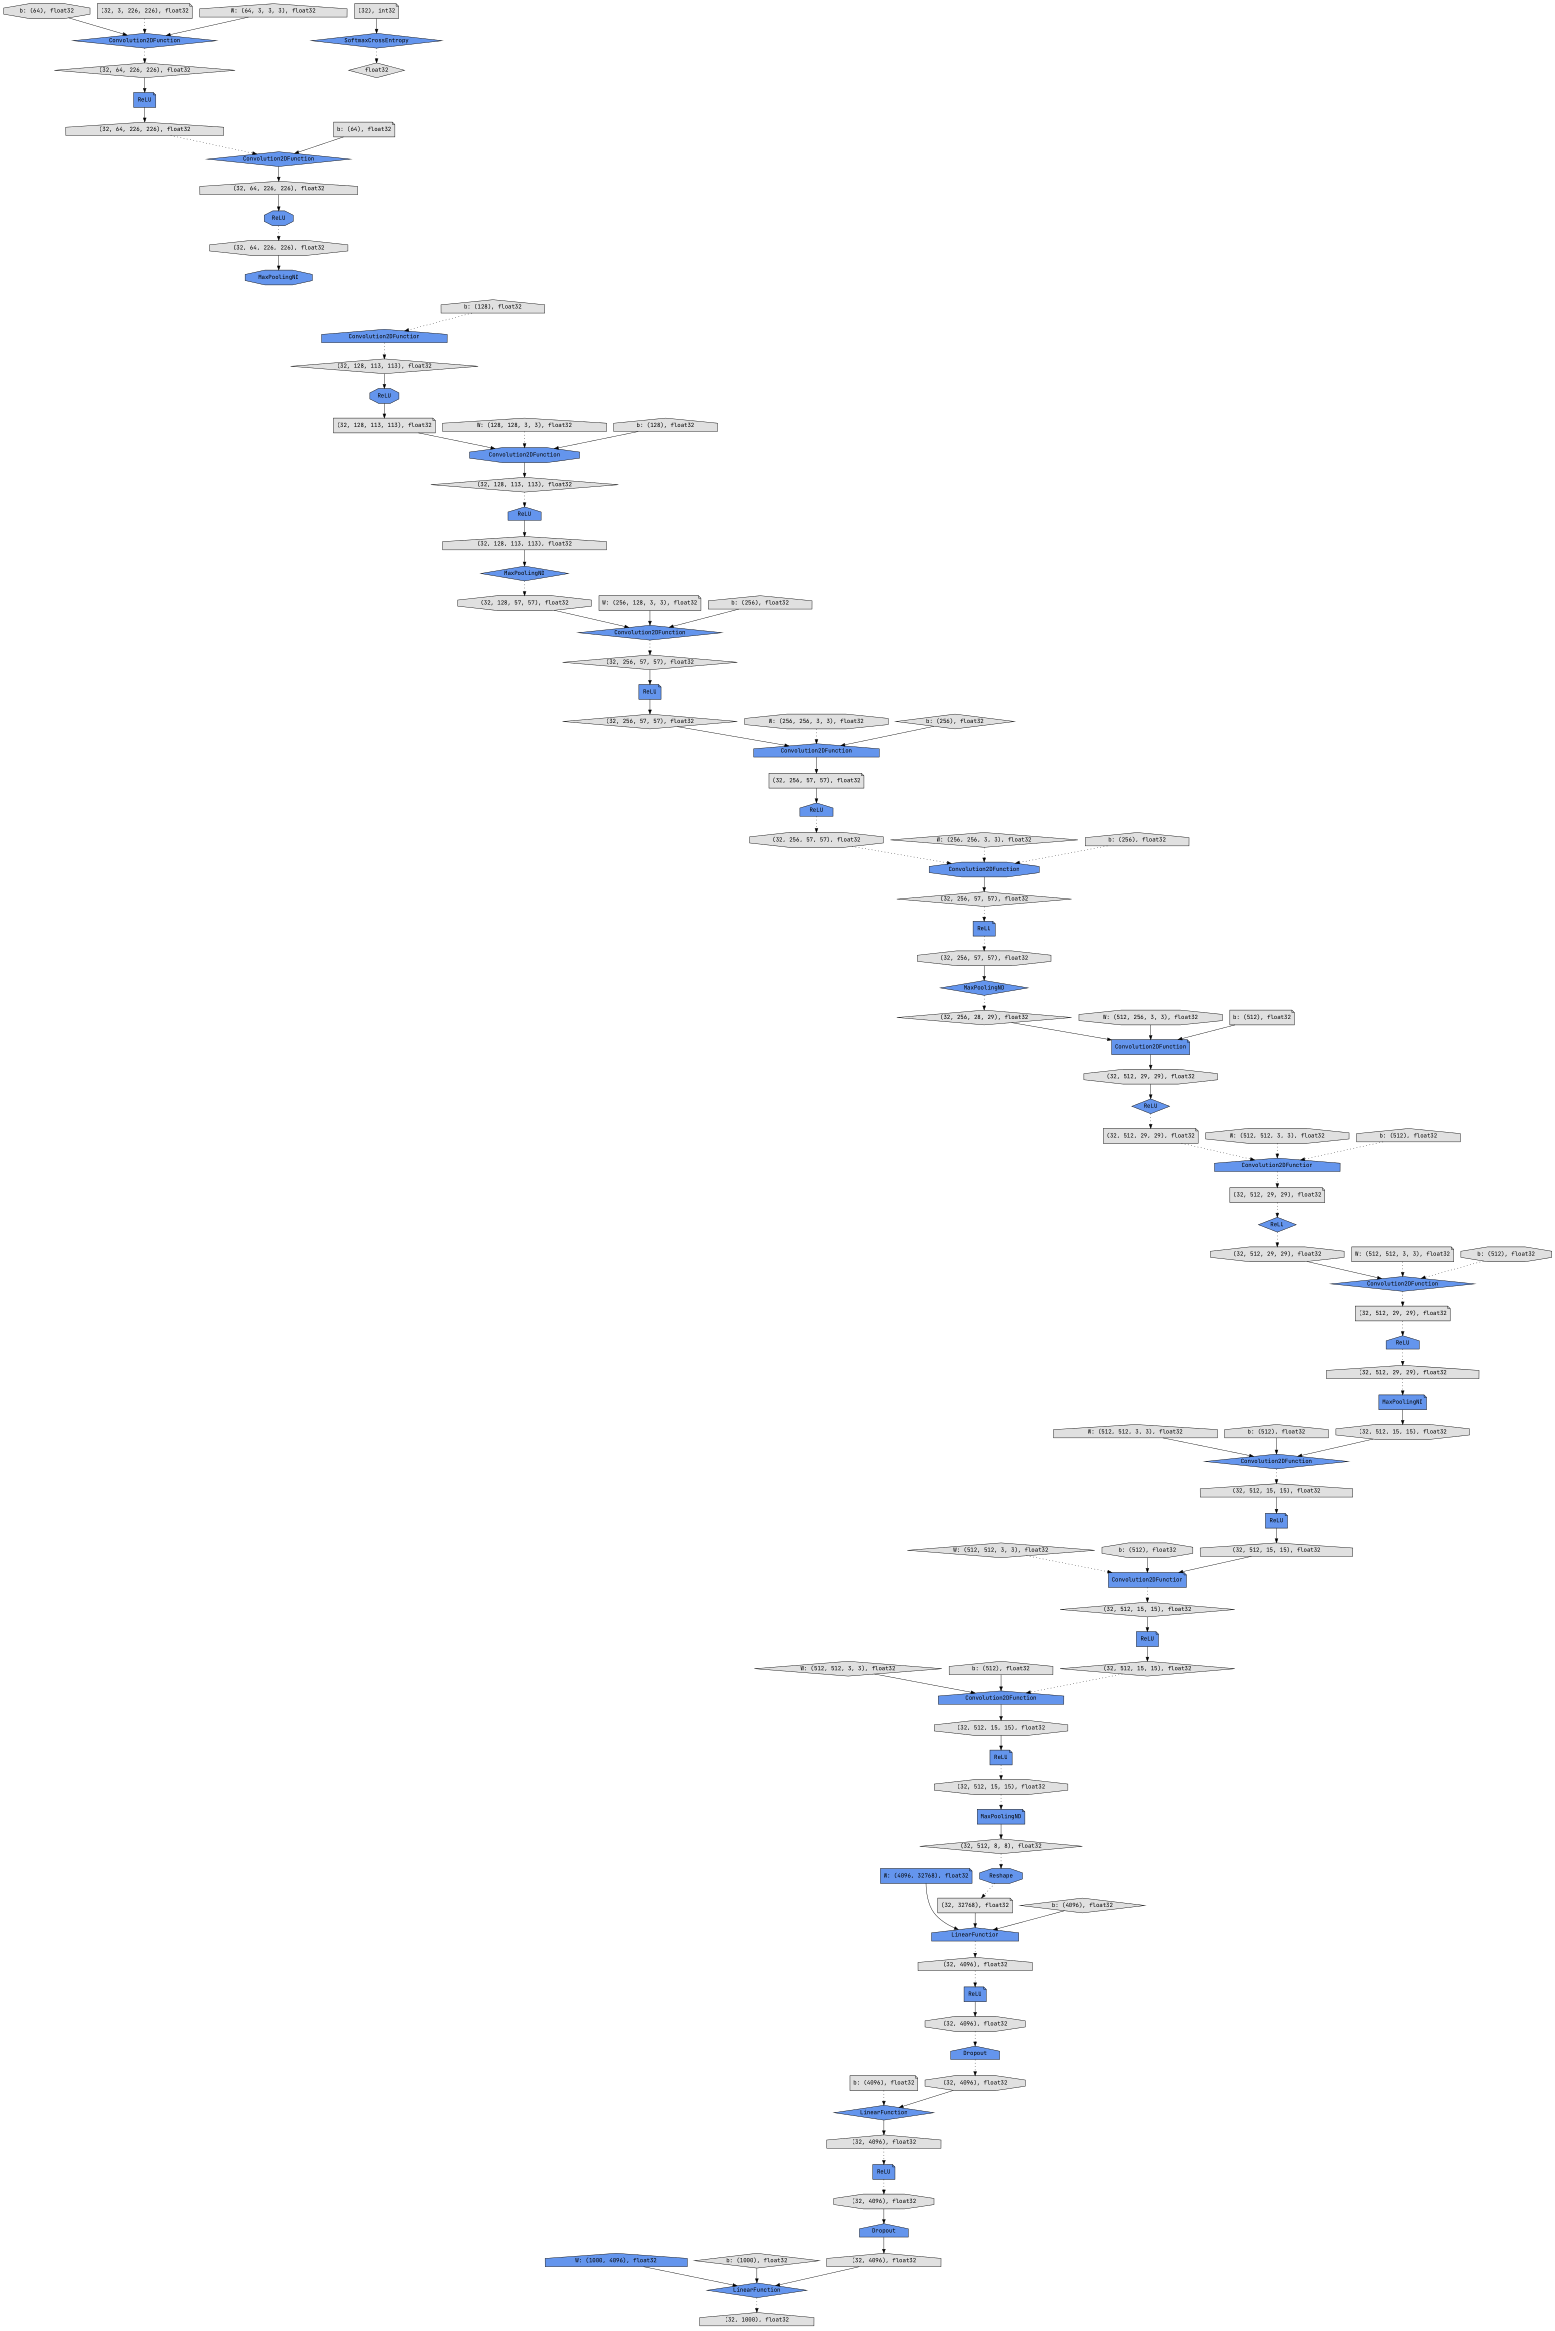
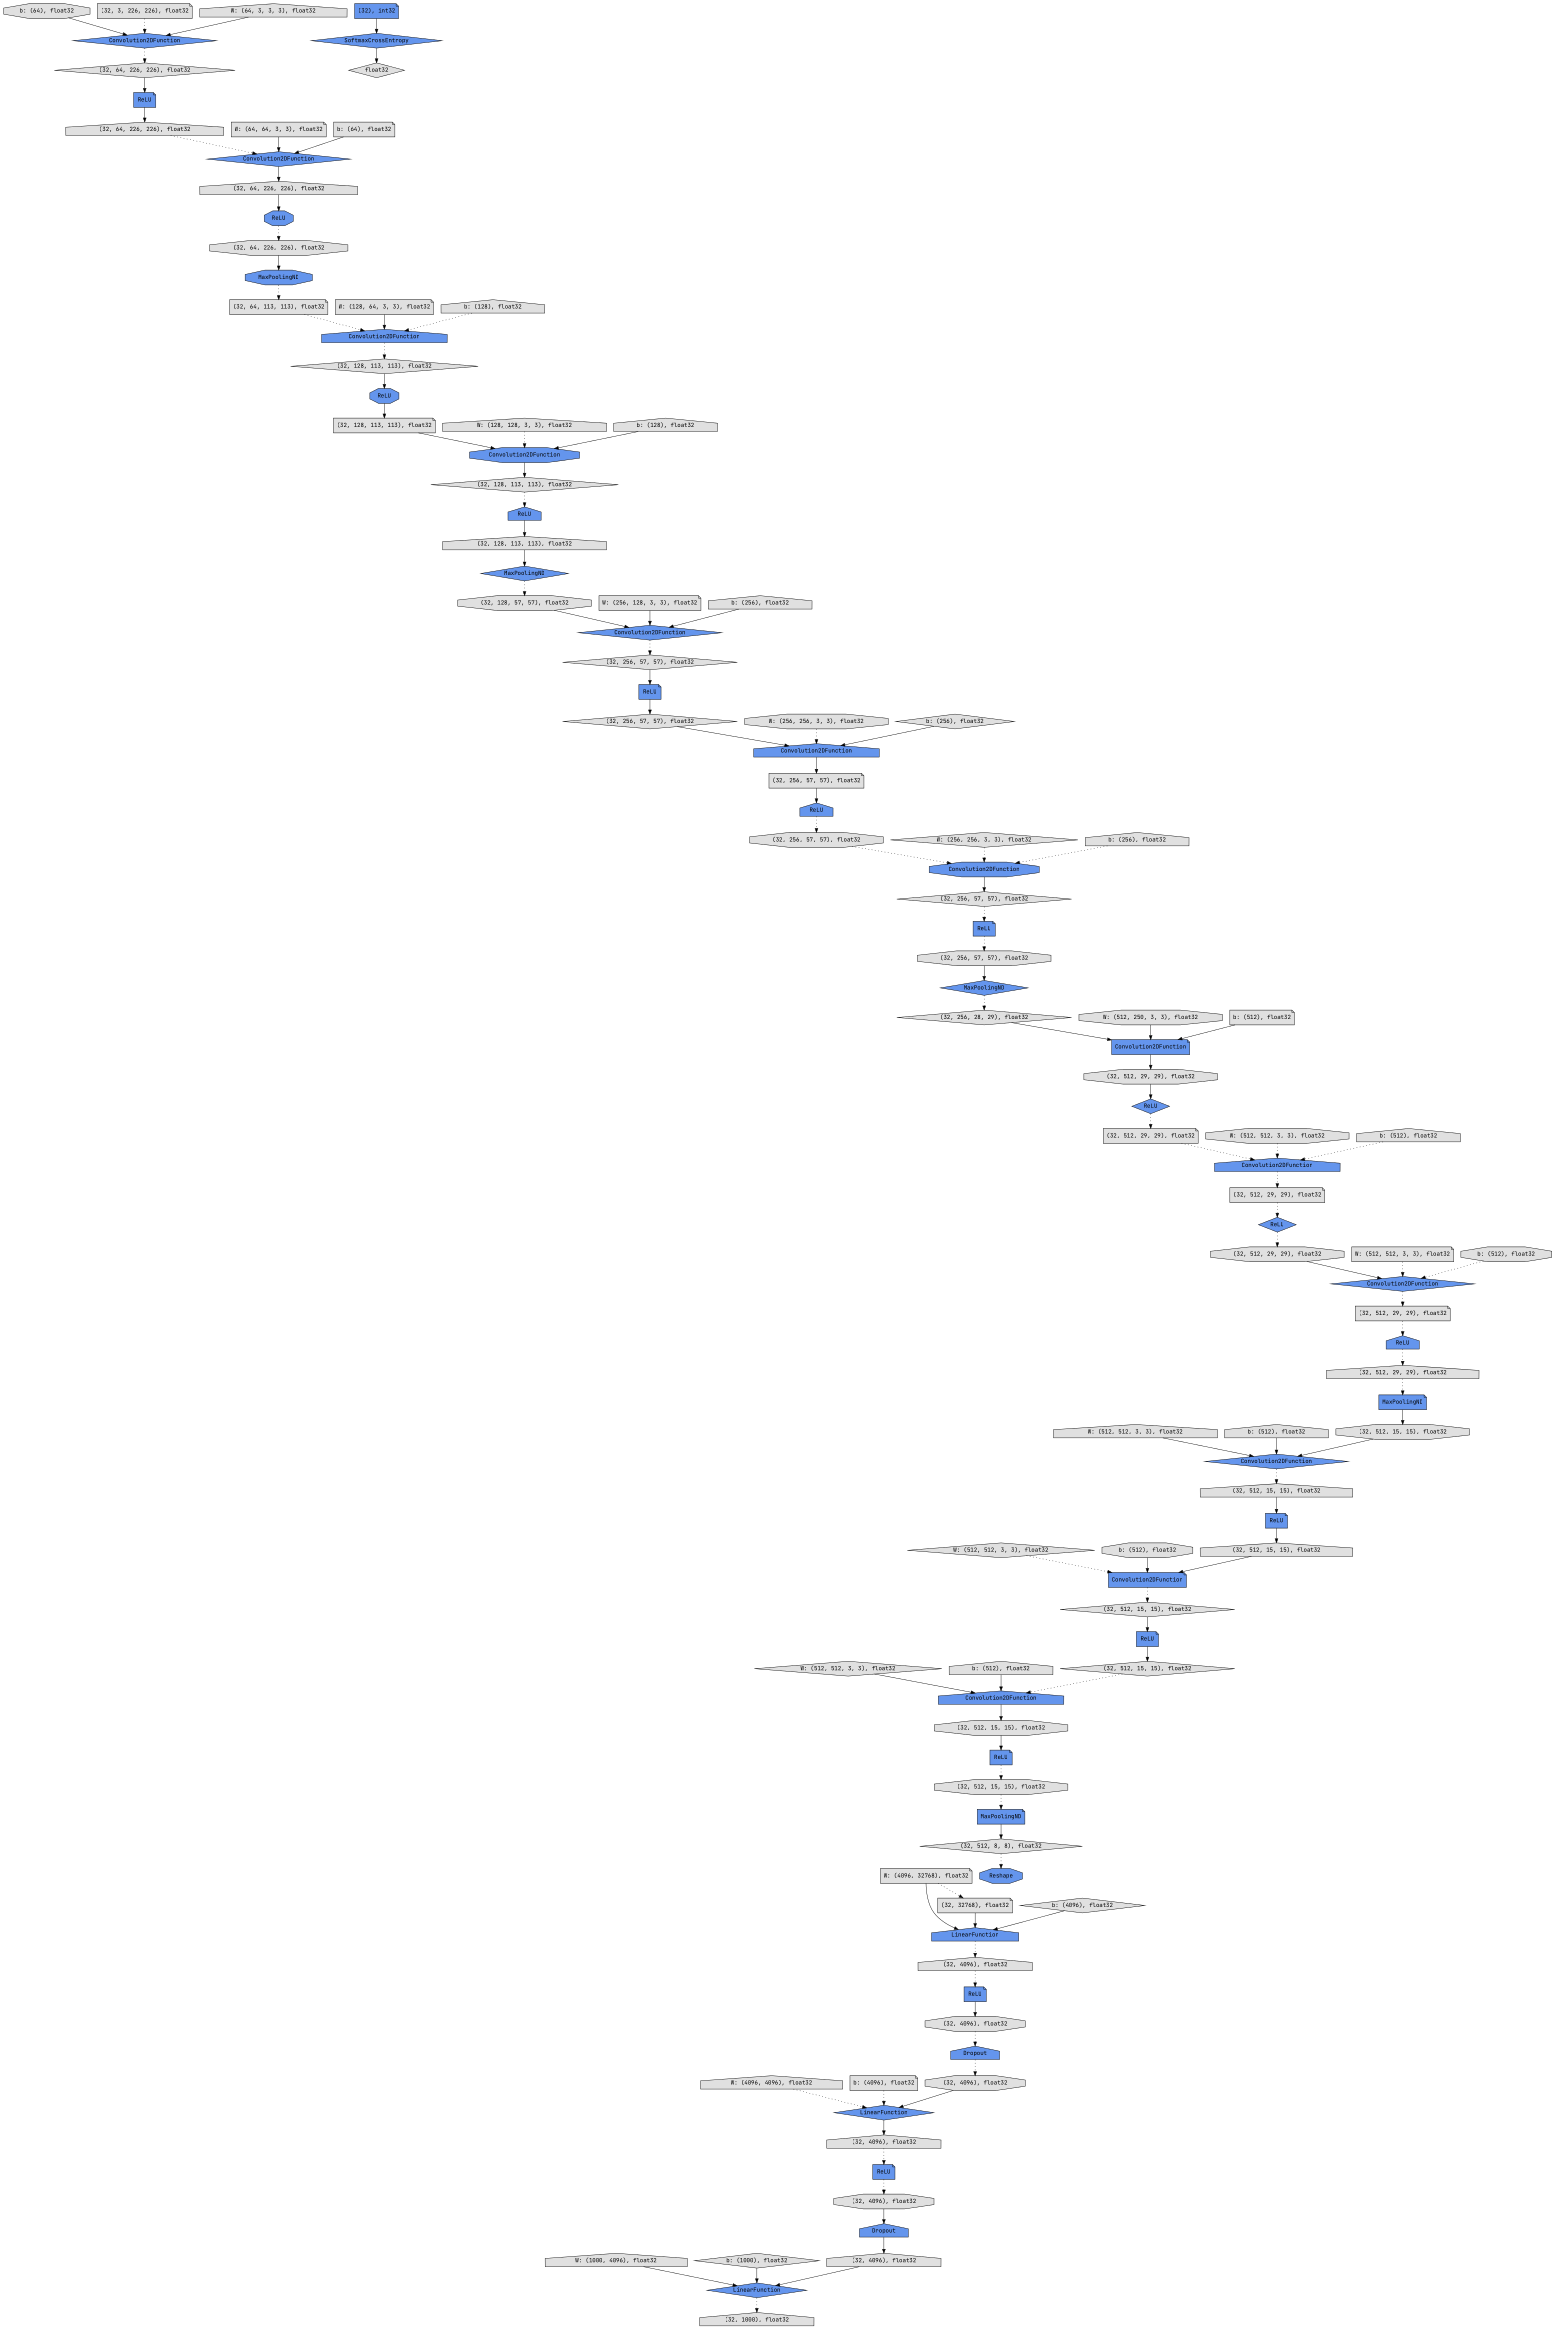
node "(32), int32": fillcolor #e0e0e0 -> #6495ed
edge "SoftmaxCrossEntropy" -> "float32": style dotted -> solid
node "W: (64, 64, 3, 3), float32": added
node "(32, 64, 113, 113), float32": added
node "W: (128, 64, 3, 3), float32": added
node "W: (512, 256, 3, 3), float32": label "W: (512, 256, 3, 3), float32" -> "W: (512, 250, 3, 3), float32"
node "W: (4096, 32768), float32": fillcolor #6495ed -> #e0e0e0
edge "Reshape" -> "(32, 32768), float32": now "W: (4096, 32768), float32" -> "(32, 32768), float32"
node "W: (4096, 4096), float32": added
node "W: (1000, 4096), float32": fillcolor #6495ed -> #e0e0e0
